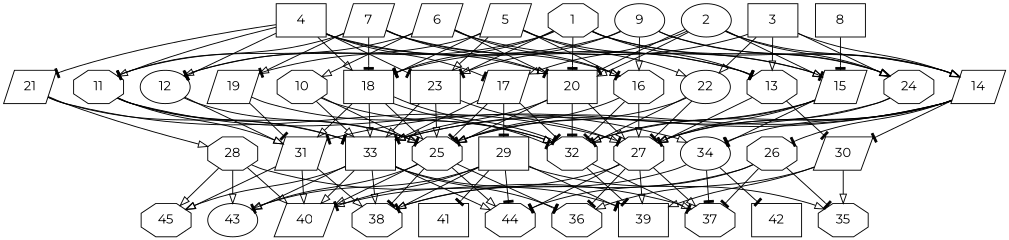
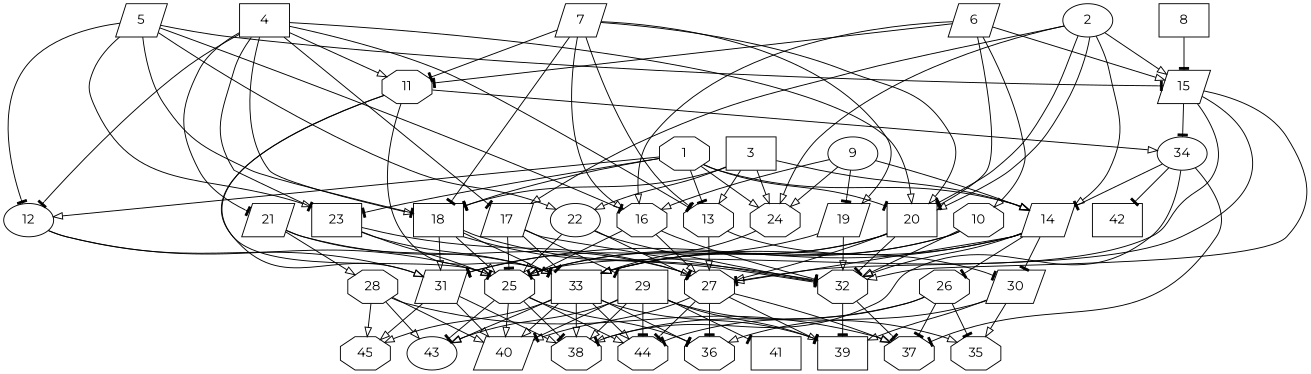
edge "9" -> "23": removed
edge "24" -> "27": removed
edge "14" -> "34": reversed
